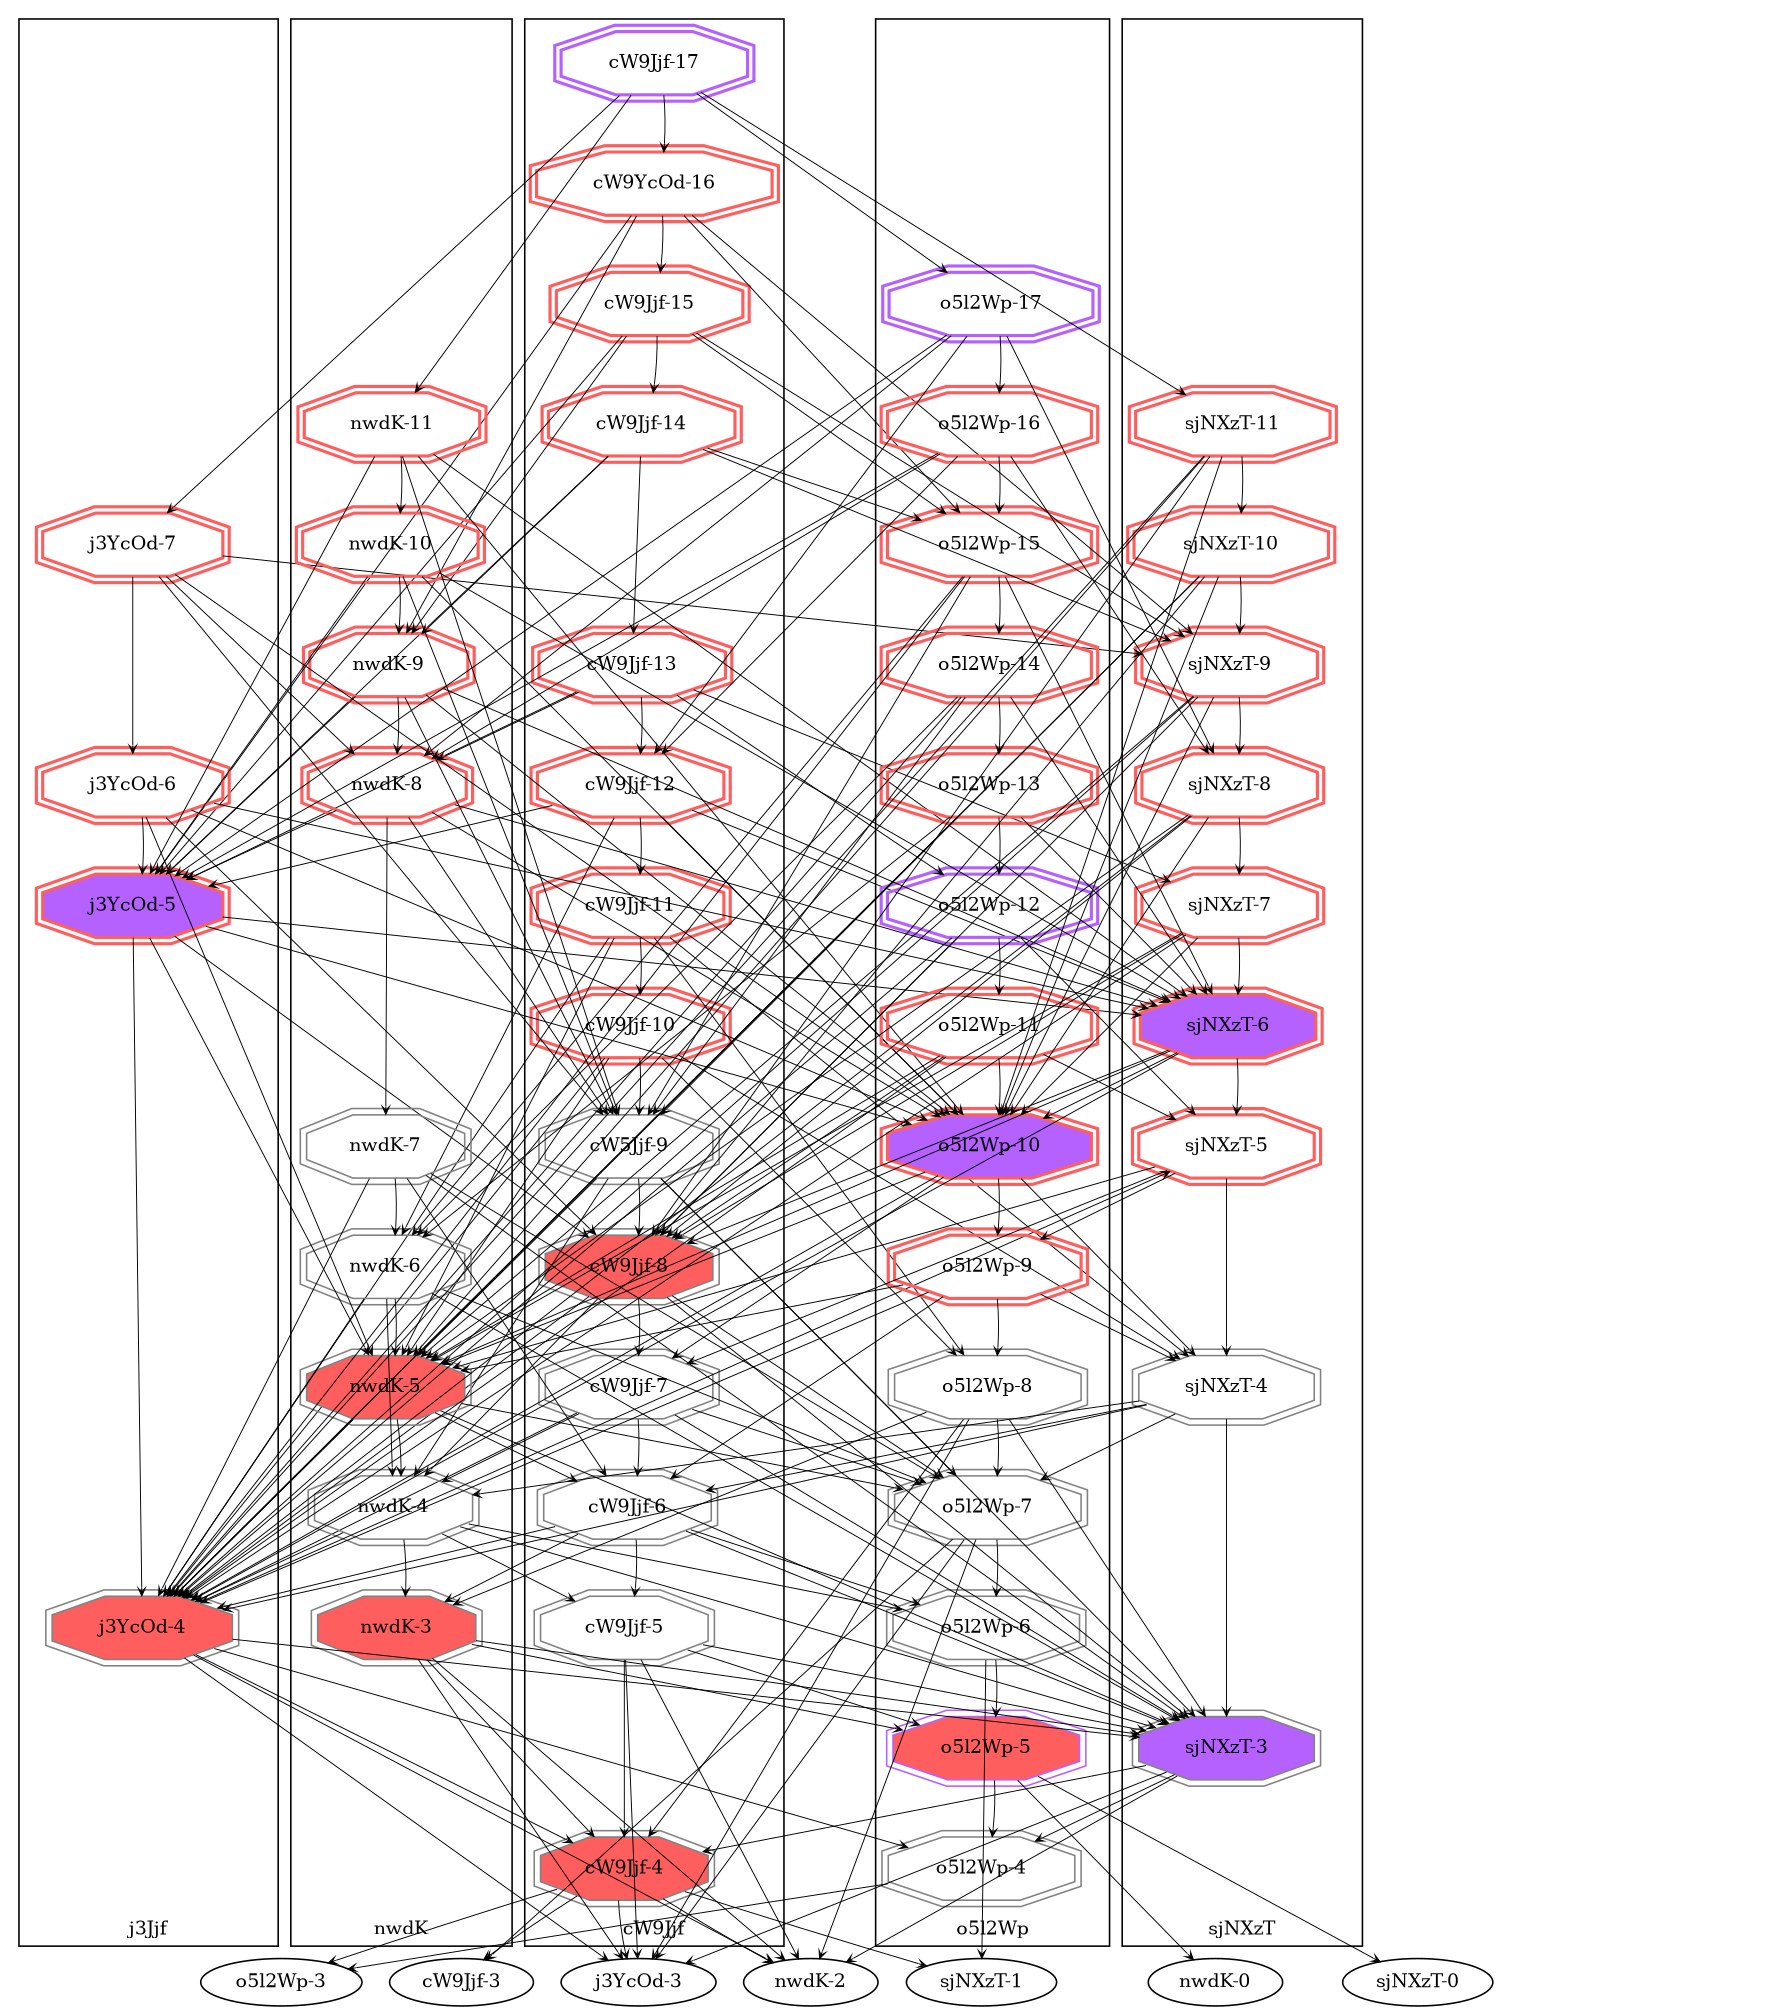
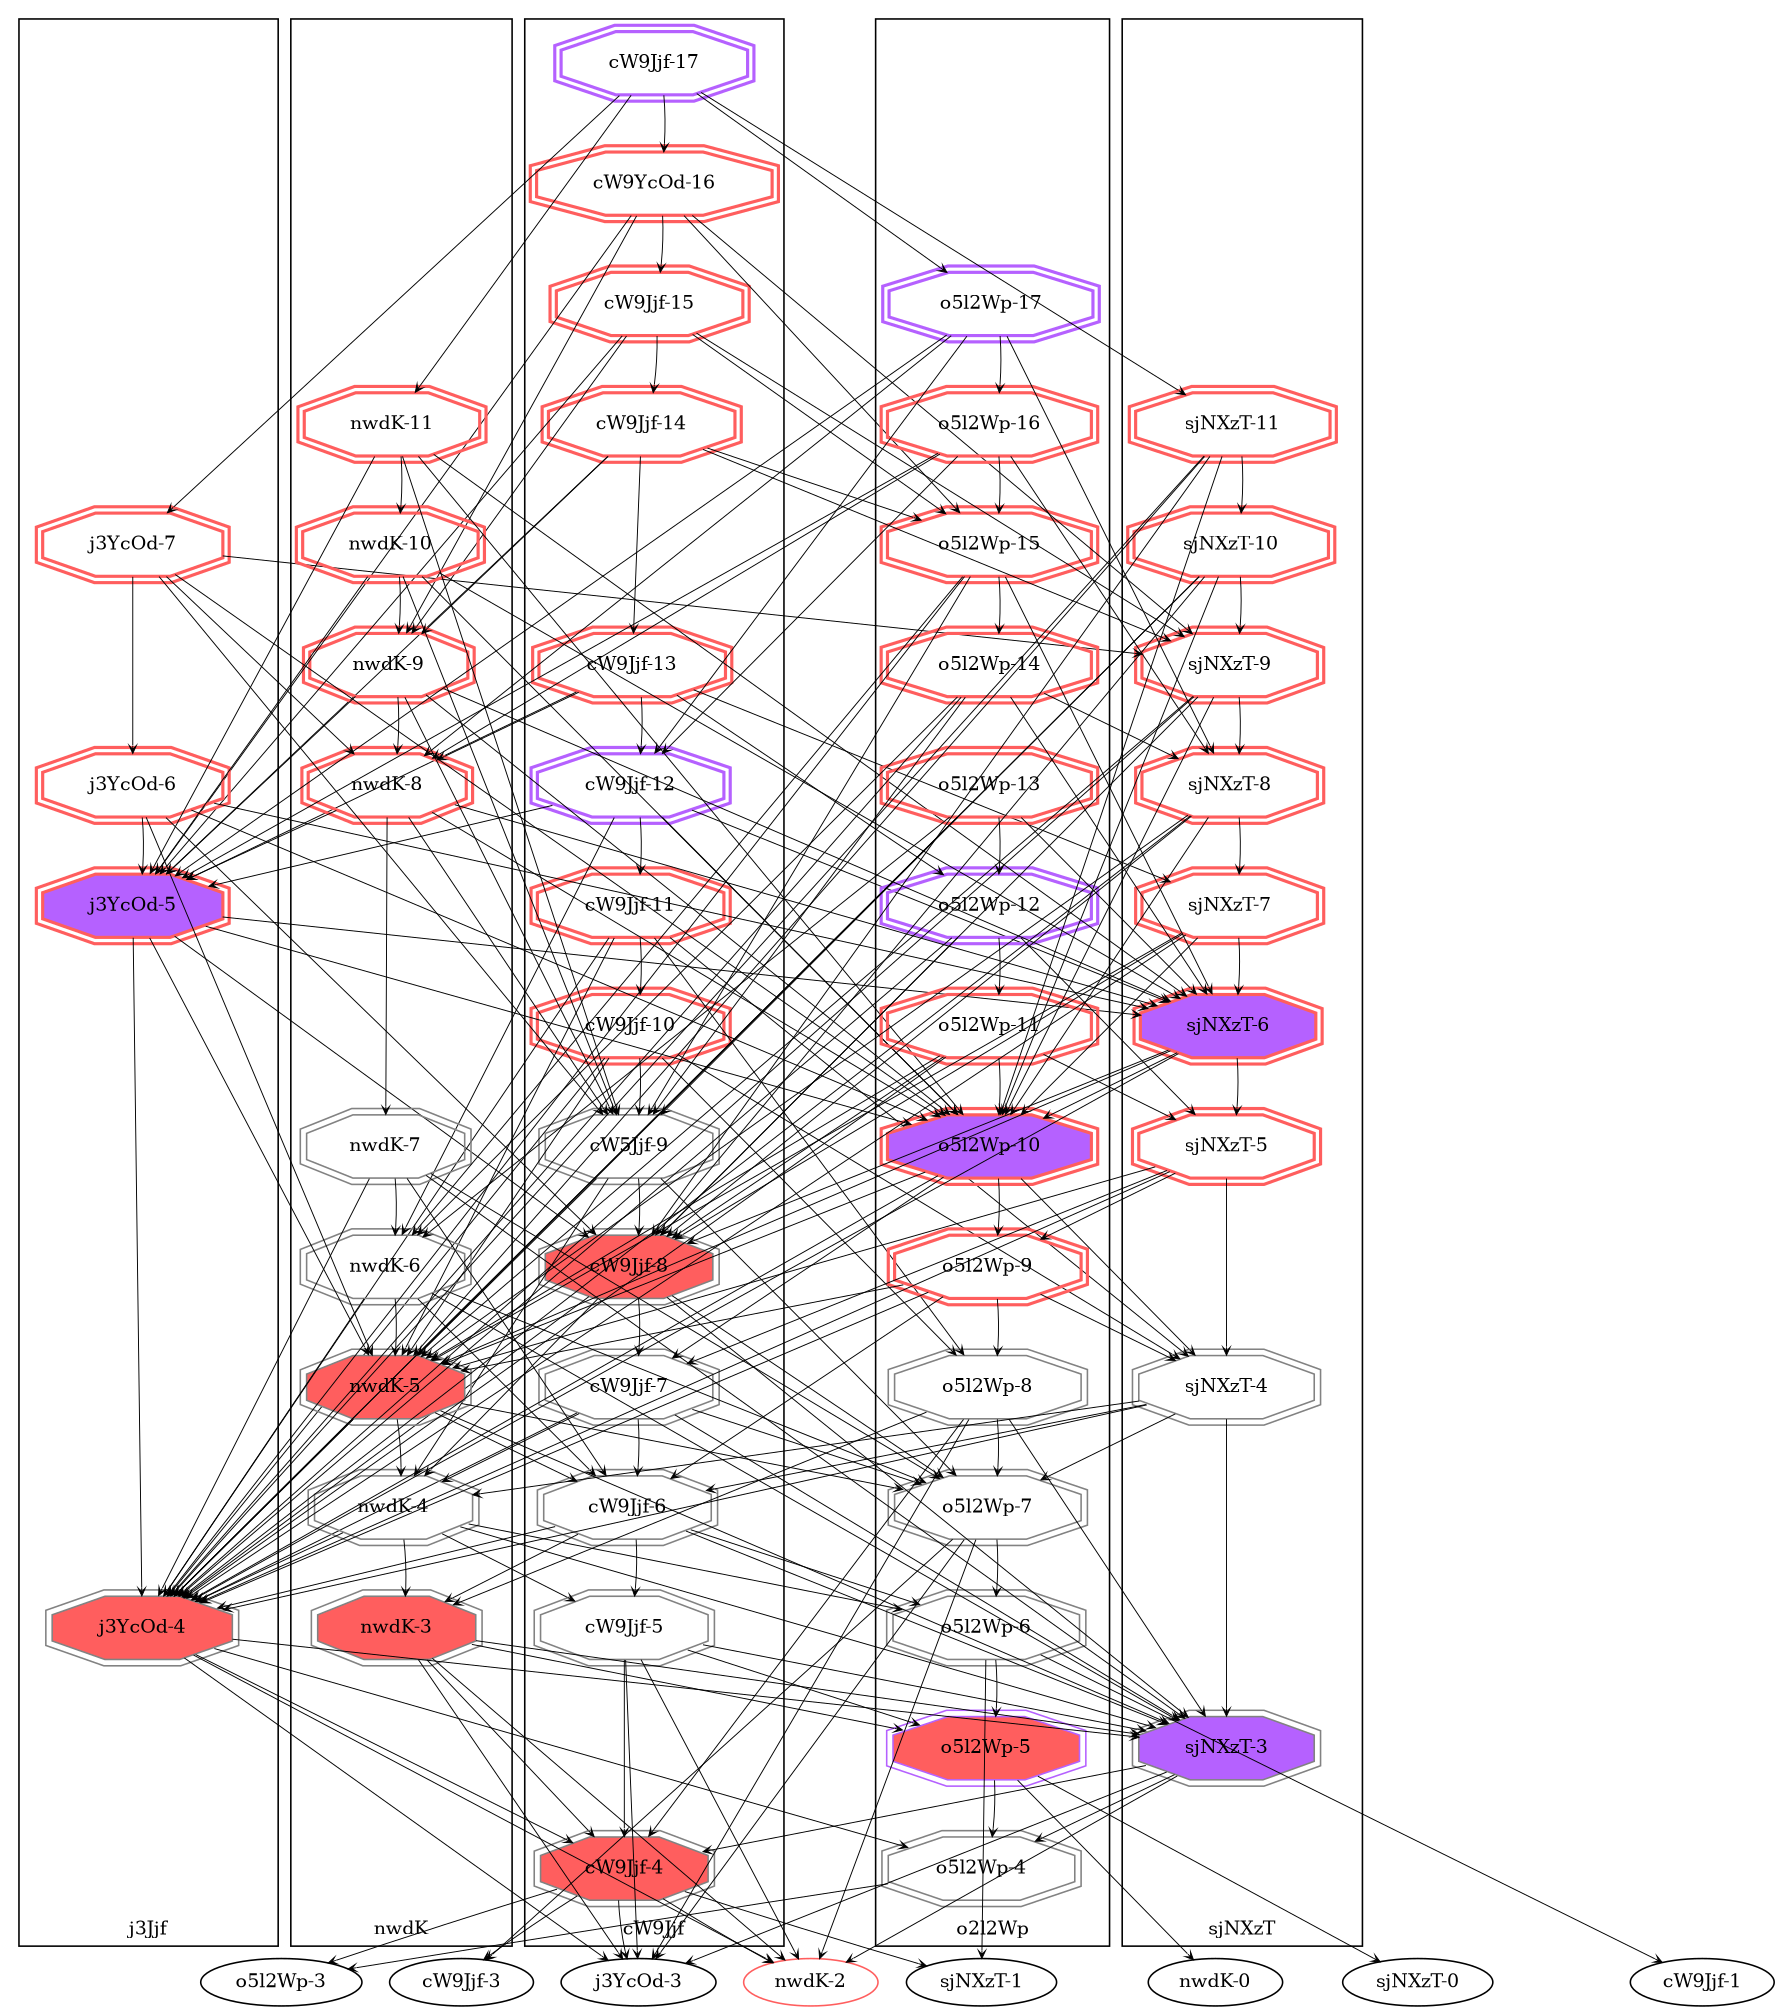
edge "o5l2Wp-14" -> "o5l2Wp-13": now "o5l2Wp-14" -> "sjNXzT-8"
node "cW9Jjf-12": color #ff5e5e -> #b561ff
edge "j3YcOd-4" -> "sjNXzT-5": reversed
edge "nwdK-6" -> "nwdK-4": now "nwdK-6" -> "cW9Jjf-6"
edge "cW5Jjf-9" -> "sjNXzT-3": removed
cluster "o5l2Wp": label "o5l2Wp" -> "o2l2Wp"
node "nwdK-2": color black -> #ff5e5e
node "cW9Jjf-1": added
